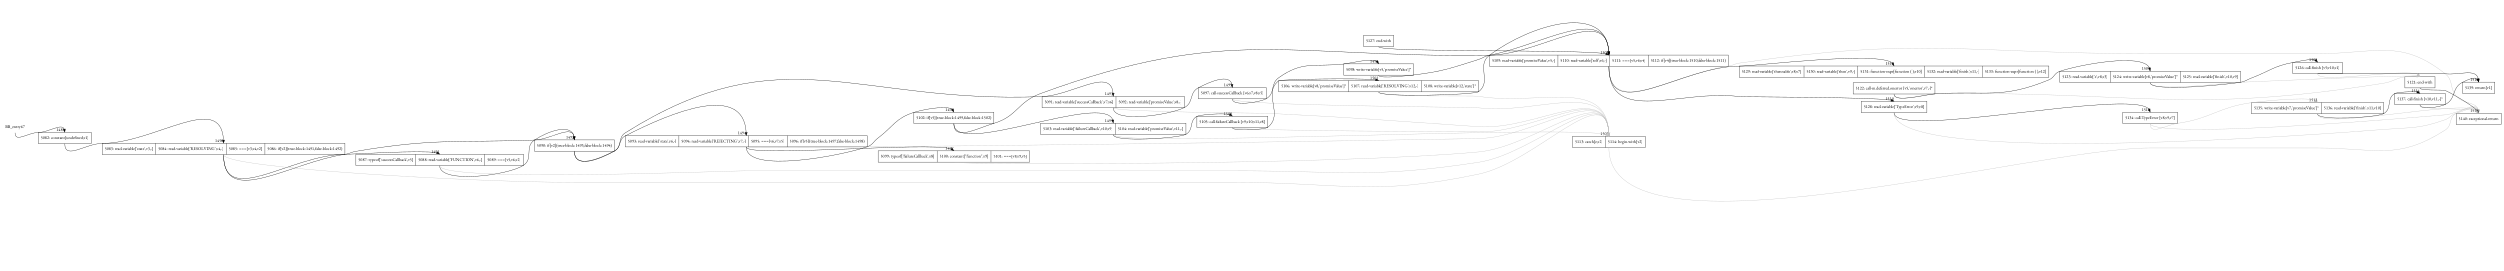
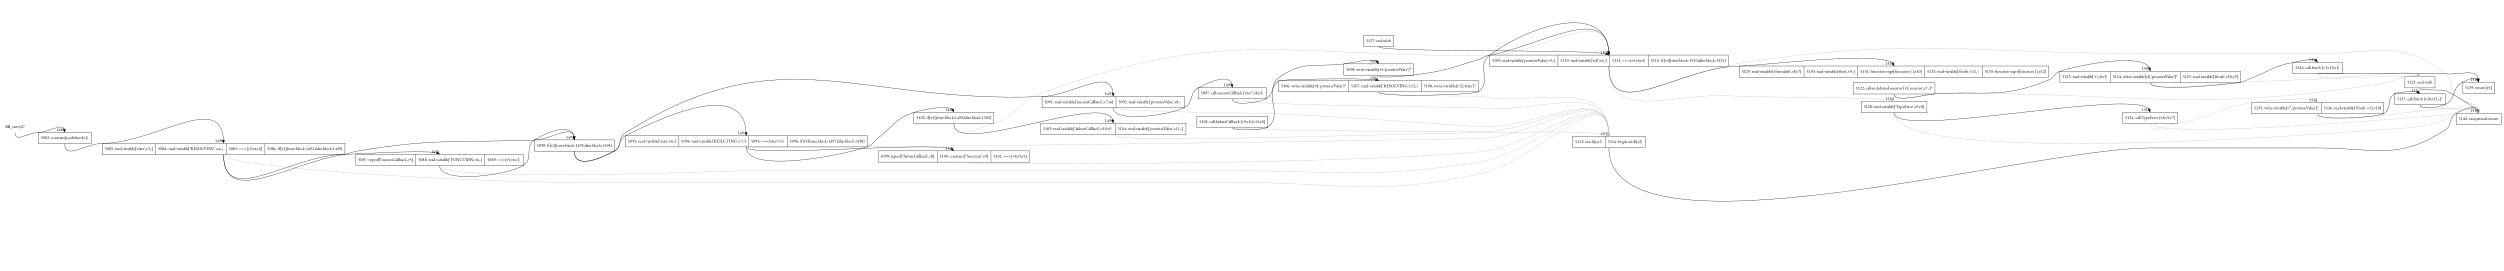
edge "5102: if[v5](true-block:1499,false-block:1502)" -> "5109: read-variable['promiseValue',v5,-]": color black -> gray
edge "5109: read-variable['promiseValue',v5,-]" -> "5128: read-variable['TypeError',v9,v8]": color black -> gray
edge "5103: read-variable['failureCallback',v10,v9]" -> "5105: call-failureCallback [v9,v10,v11,v8]": removed
edge "5113: catch[e,v2]" -> "5140: exceptional-return": color gray -> black
